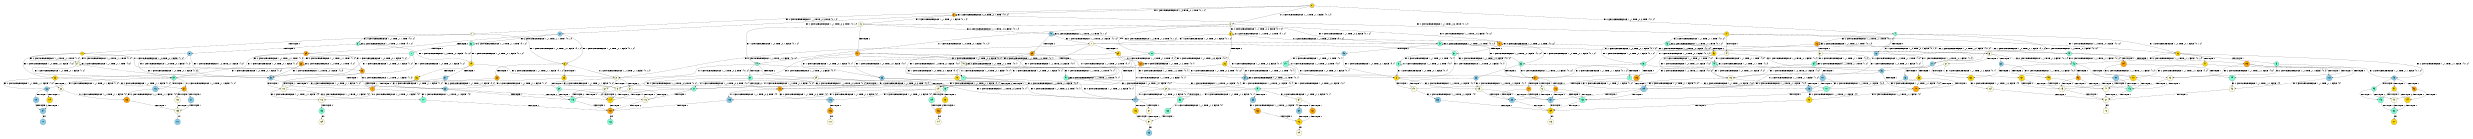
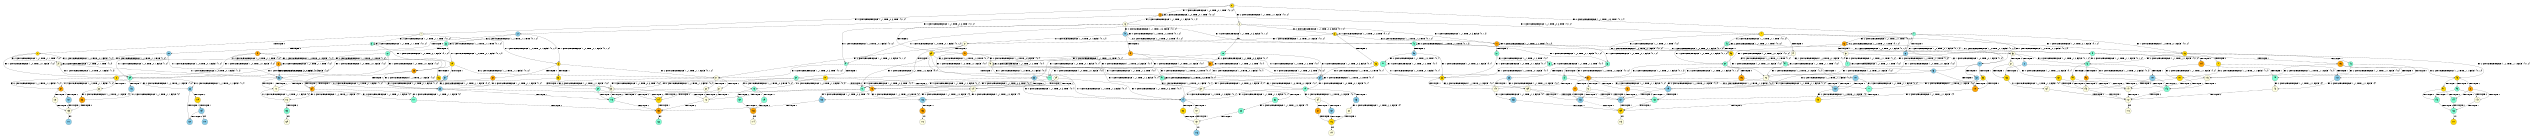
edge "27" -> "31": removed, label "EX !0 !ATOMIC_EXCH_BRANCH (1, +1, TRUE, +1, 2, FALSE) !{0, 1, 2}"
edge "93" -> "94": now "93" -> "14"
edge "9" -> "29": removed, label "TERMINATE !2"
node "45": fillcolor skyblue -> gold
edge "60" -> "114": label "exit" -> "TERMINATE !2"
node "130": fillcolor gold -> aquamarine
node "144": fillcolor gold -> aquamarine
edge "120" -> "154": reversed
node "162": fillcolor orange -> lightyellow
